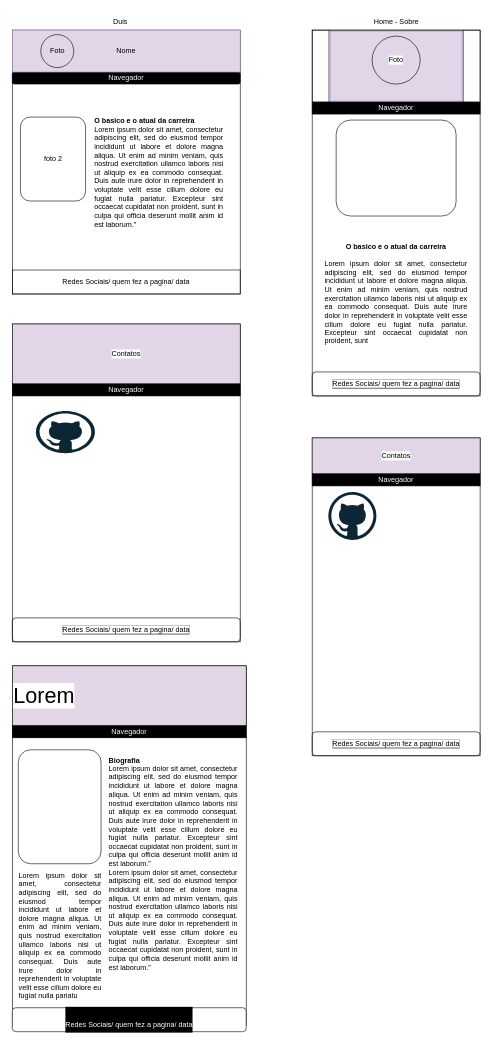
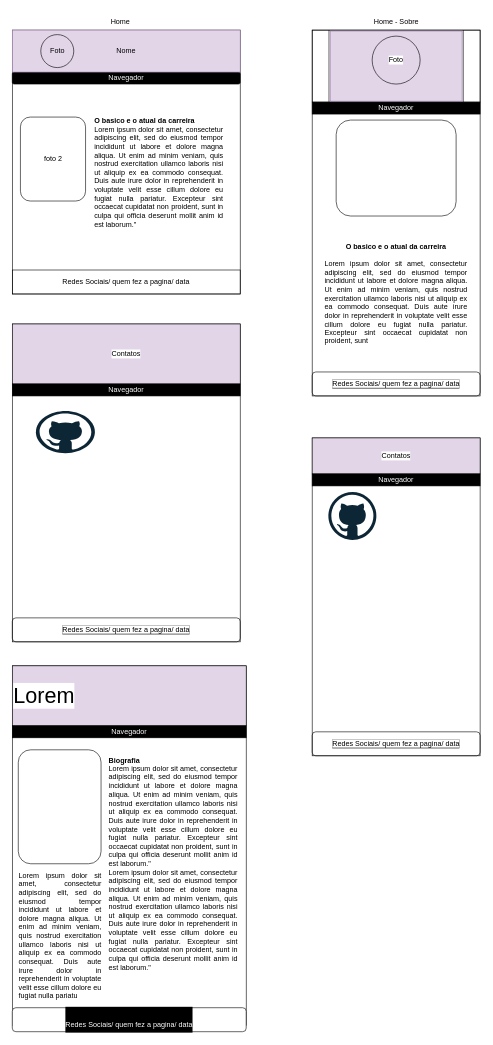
node "Duis": label "Duis" -> "Home"
